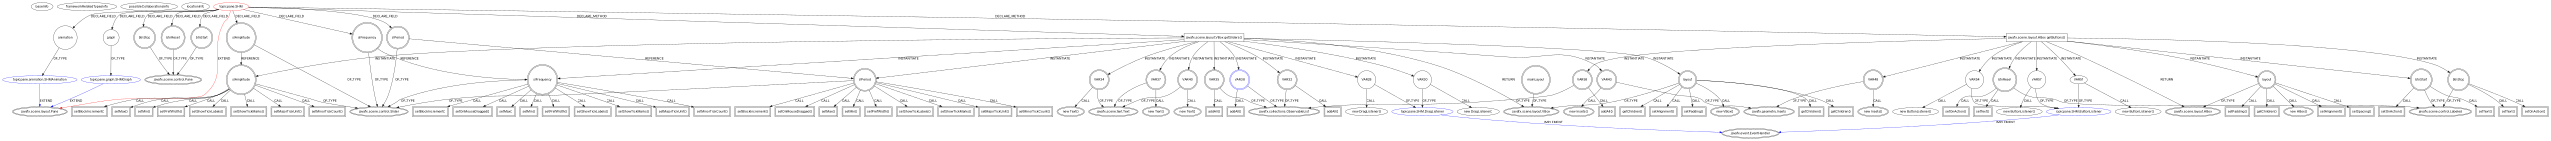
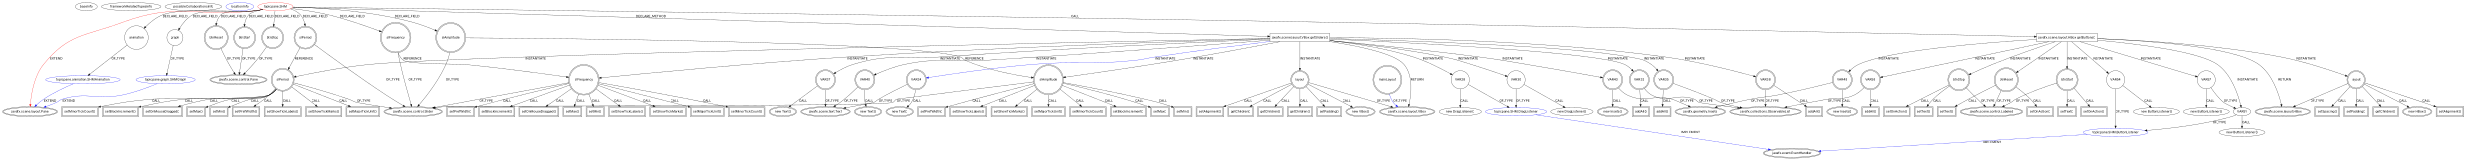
node "locationInfo": color black -> blue
edge "topicpane.SHM" -> "javafx.scene.layout.HBox getButtons()": label "DECLARE_METHOD" -> "CALL"
edge "javafx.scene.layout.VBox getSliders()" -> "VAR34": color black -> blue
node "VAR38": color blue -> black
edge "mainLayout" -> "javafx.scene.layout.VBox": color black -> blue
edge "VAR57" -> "topicpane.SHM.ButtonListener": now "VAR57" -> "VAR51"
